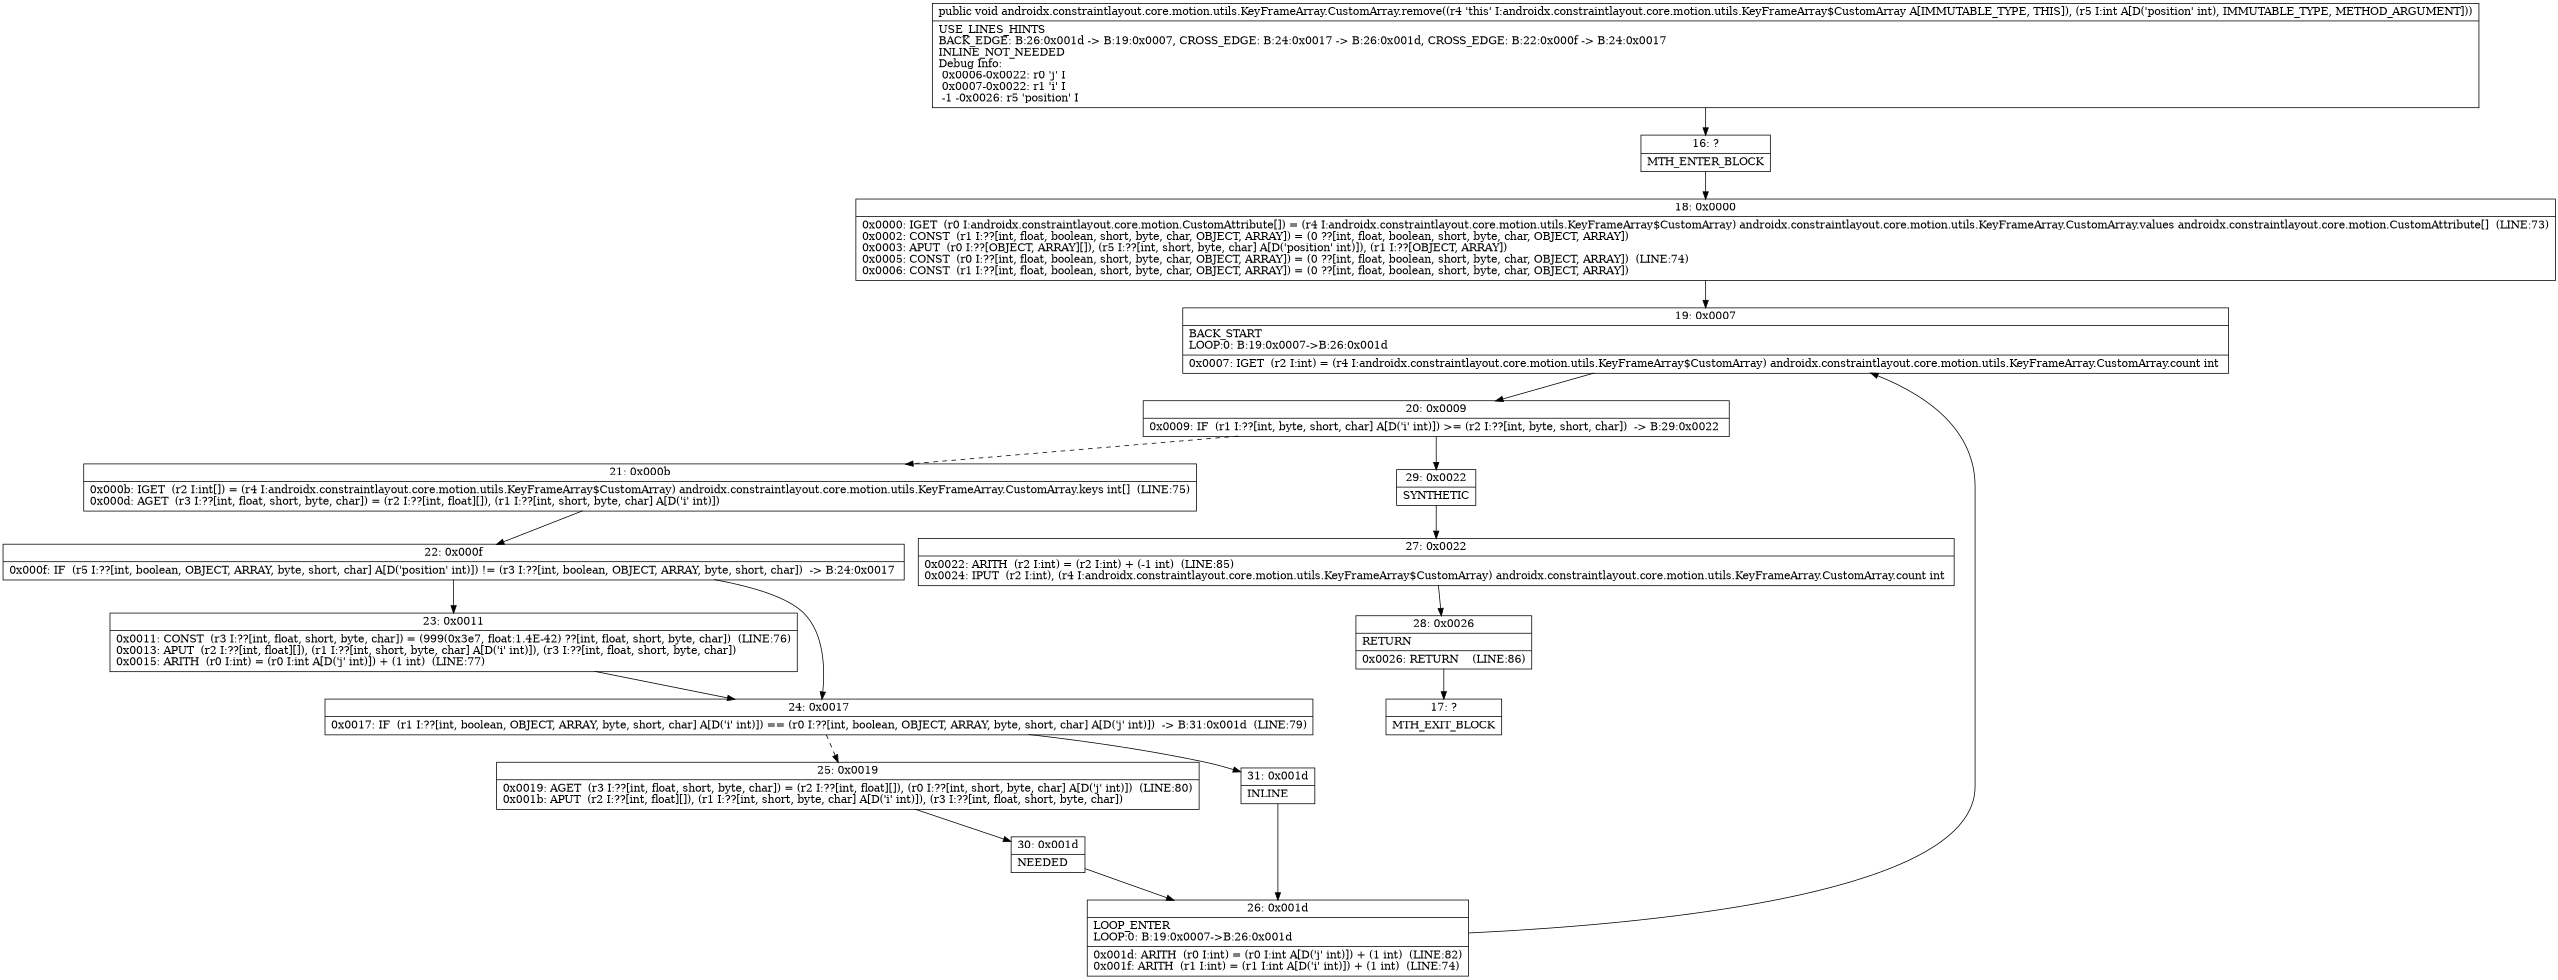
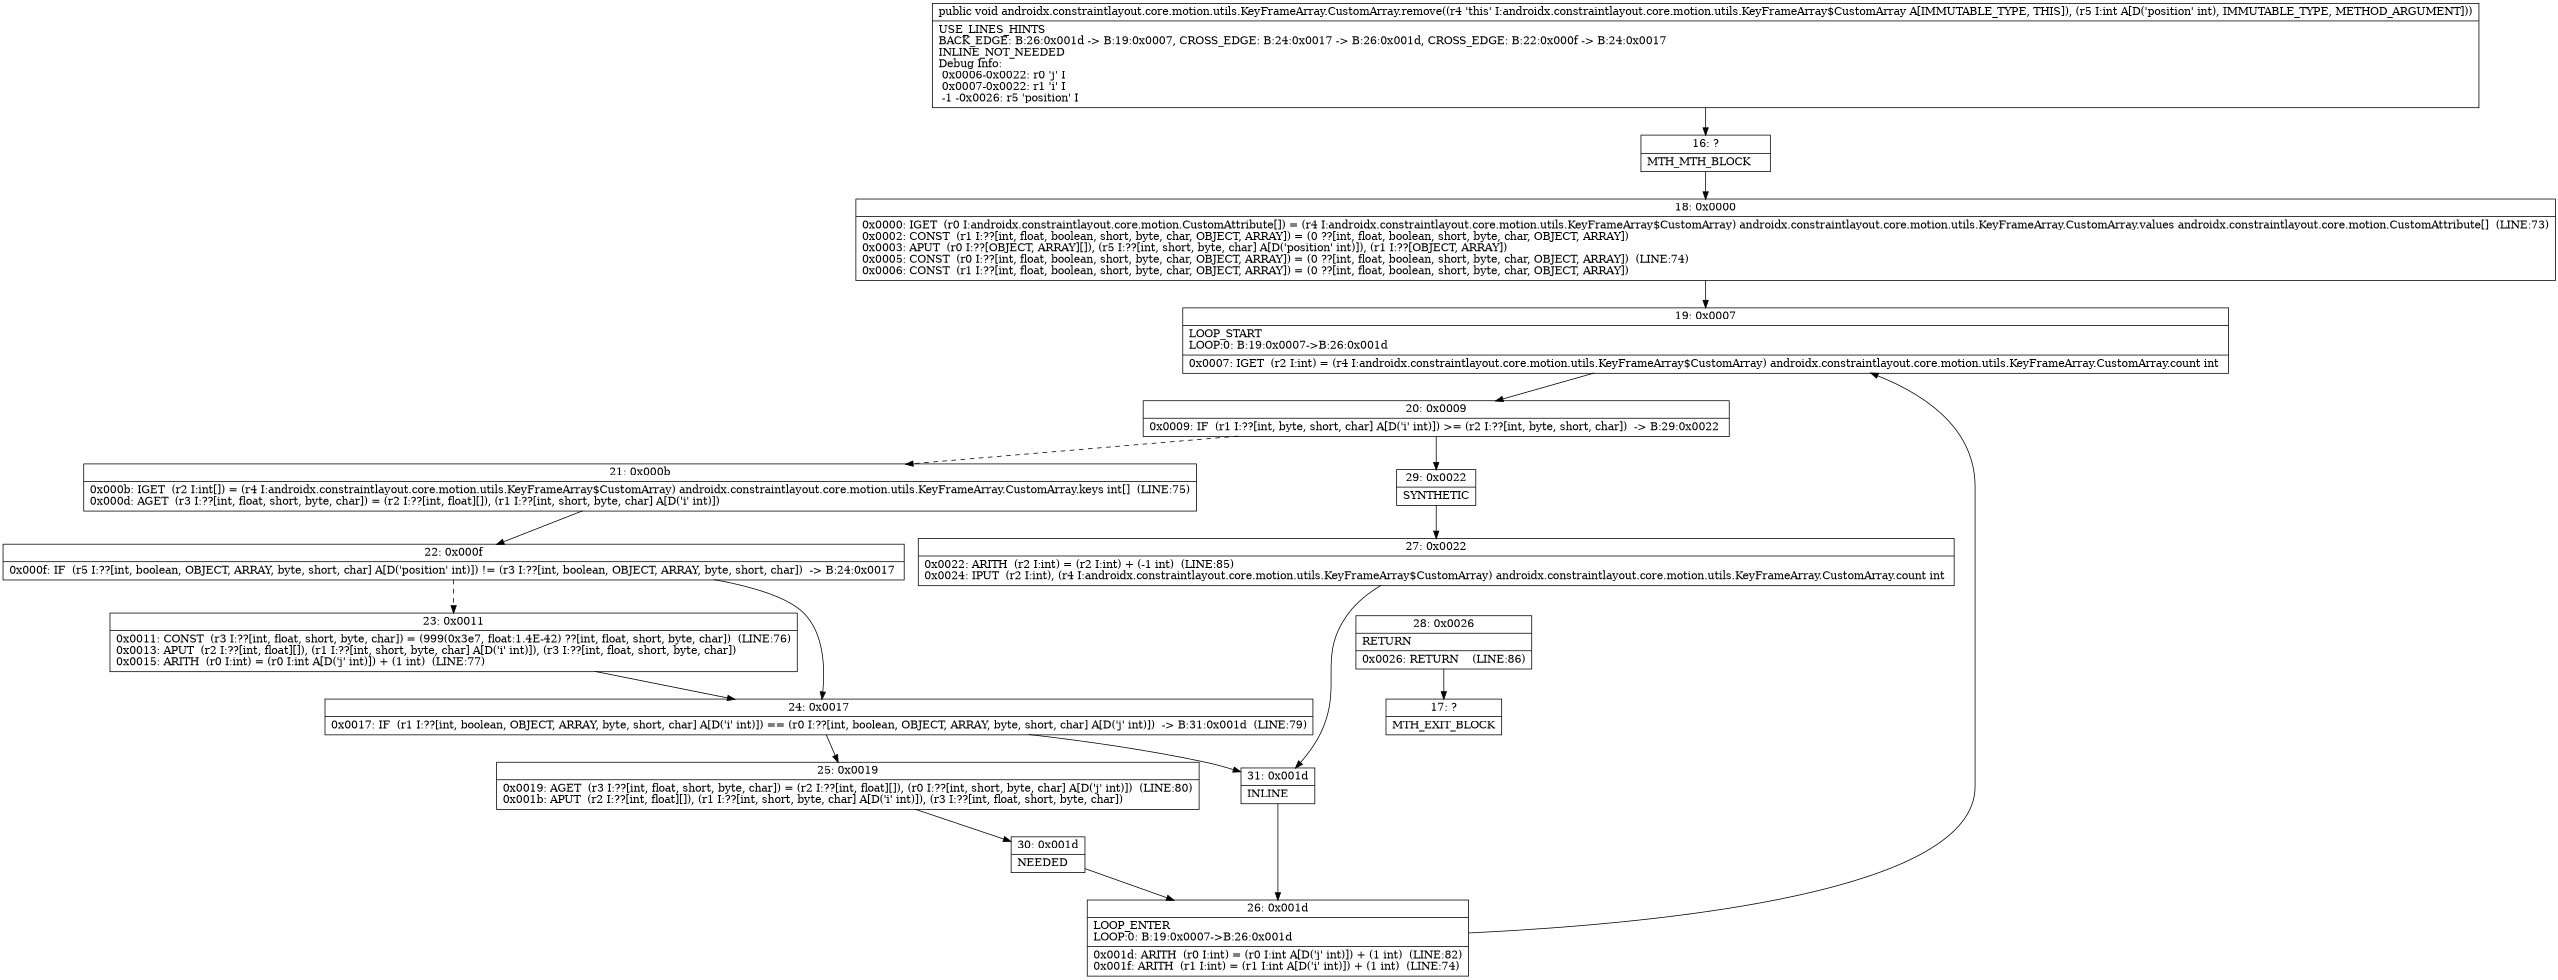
node "16: ?": text "MTH_ENTER_BLOCK" -> "MTH_MTH_BLOCK"
node "19: 0x0007": text "BACK_START" -> "LOOP_START"
edge "22: 0x000f" -> "23: 0x0011": style solid -> dashed
edge "27: 0x0022" -> "28: 0x0026": now "27: 0x0022" -> "31: 0x001d"
edge "24: 0x0017" -> "25: 0x0019": style dashed -> solid
